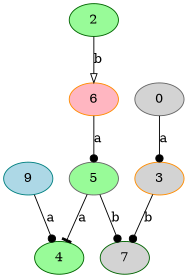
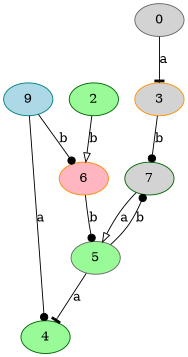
edge "0" -> "3": arrowhead dot -> tee
edge "9" -> "6": added, label "b"
edge "6" -> "5": label "a" -> "b"
edge "7" -> "5": added, label "a"
